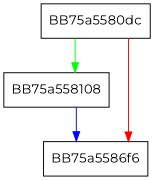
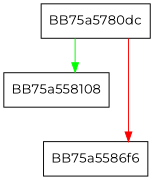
node "BB75a5580dc": label "BB75a5580dc" -> "BB75a5780dc"
edge "BB75a558108" -> "BB75a5586f6": removed
